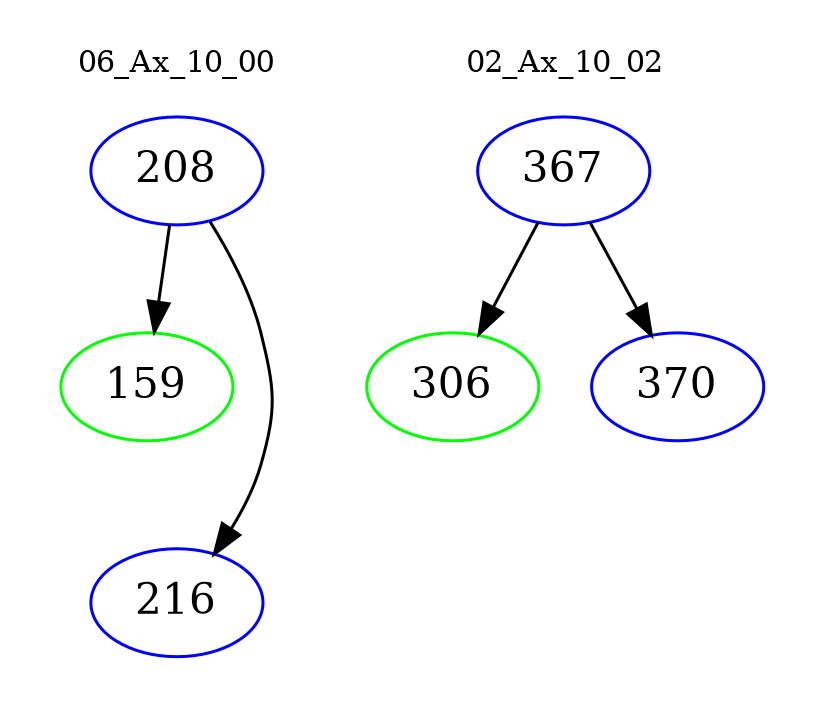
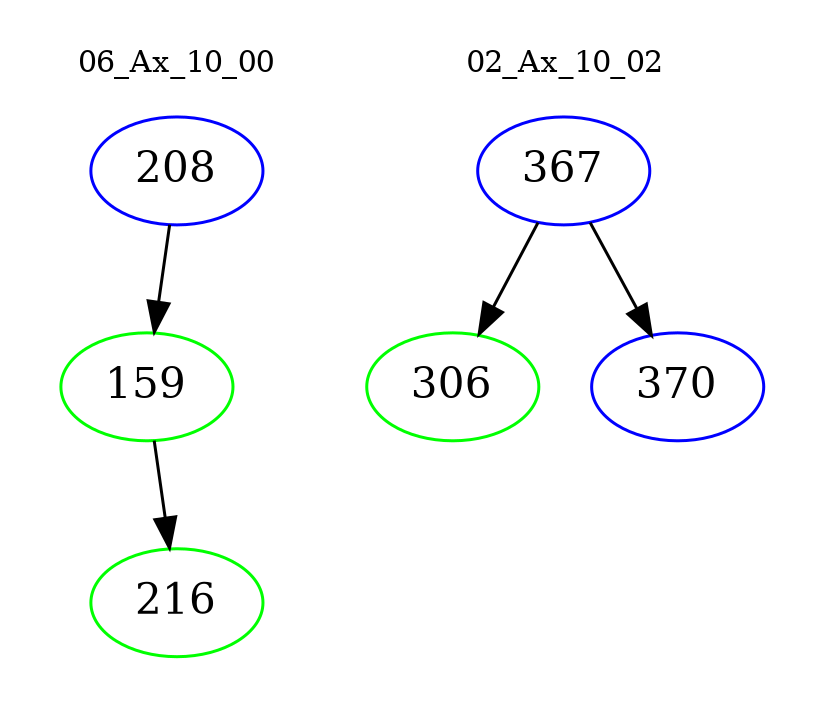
edge "208" -> "216": now "159" -> "216"
node "216": color blue -> green
